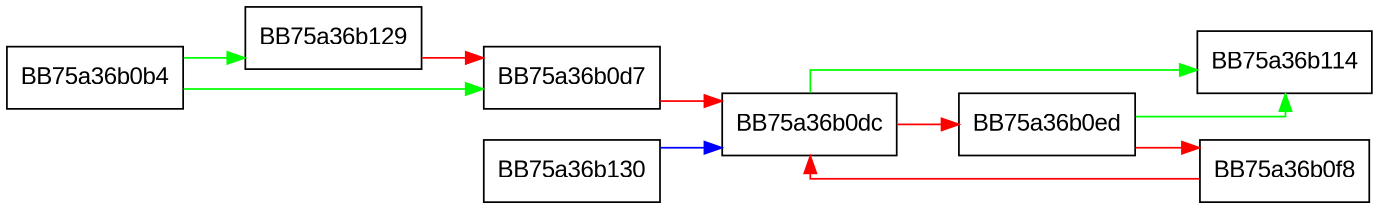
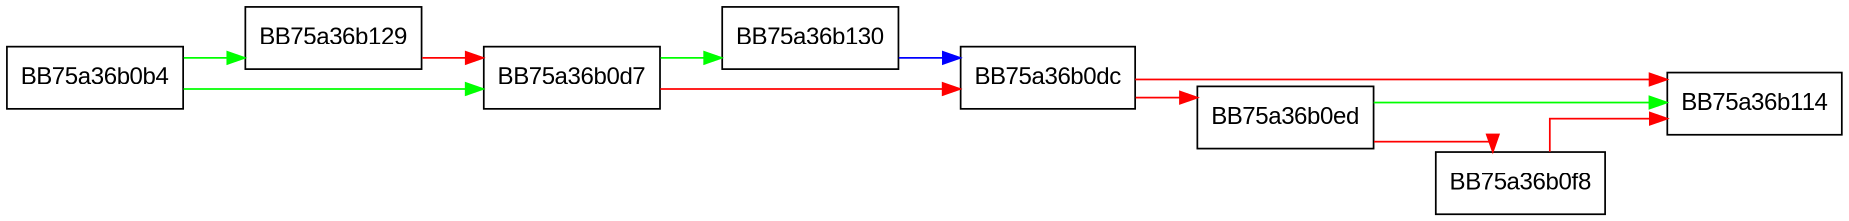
edge "BB75a36b0d7" -> "BB75a36b130": added
edge "BB75a36b0dc" -> "BB75a36b114": color green -> red
edge "BB75a36b0f8" -> "BB75a36b0dc": now "BB75a36b0f8" -> "BB75a36b114"
